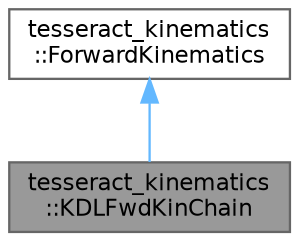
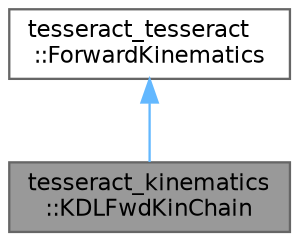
node "tesseract_kinematics ::ForwardKinematics": label "tesseract_kinematics ::ForwardKinematics" -> "tesseract_tesseract ::ForwardKinematics"
